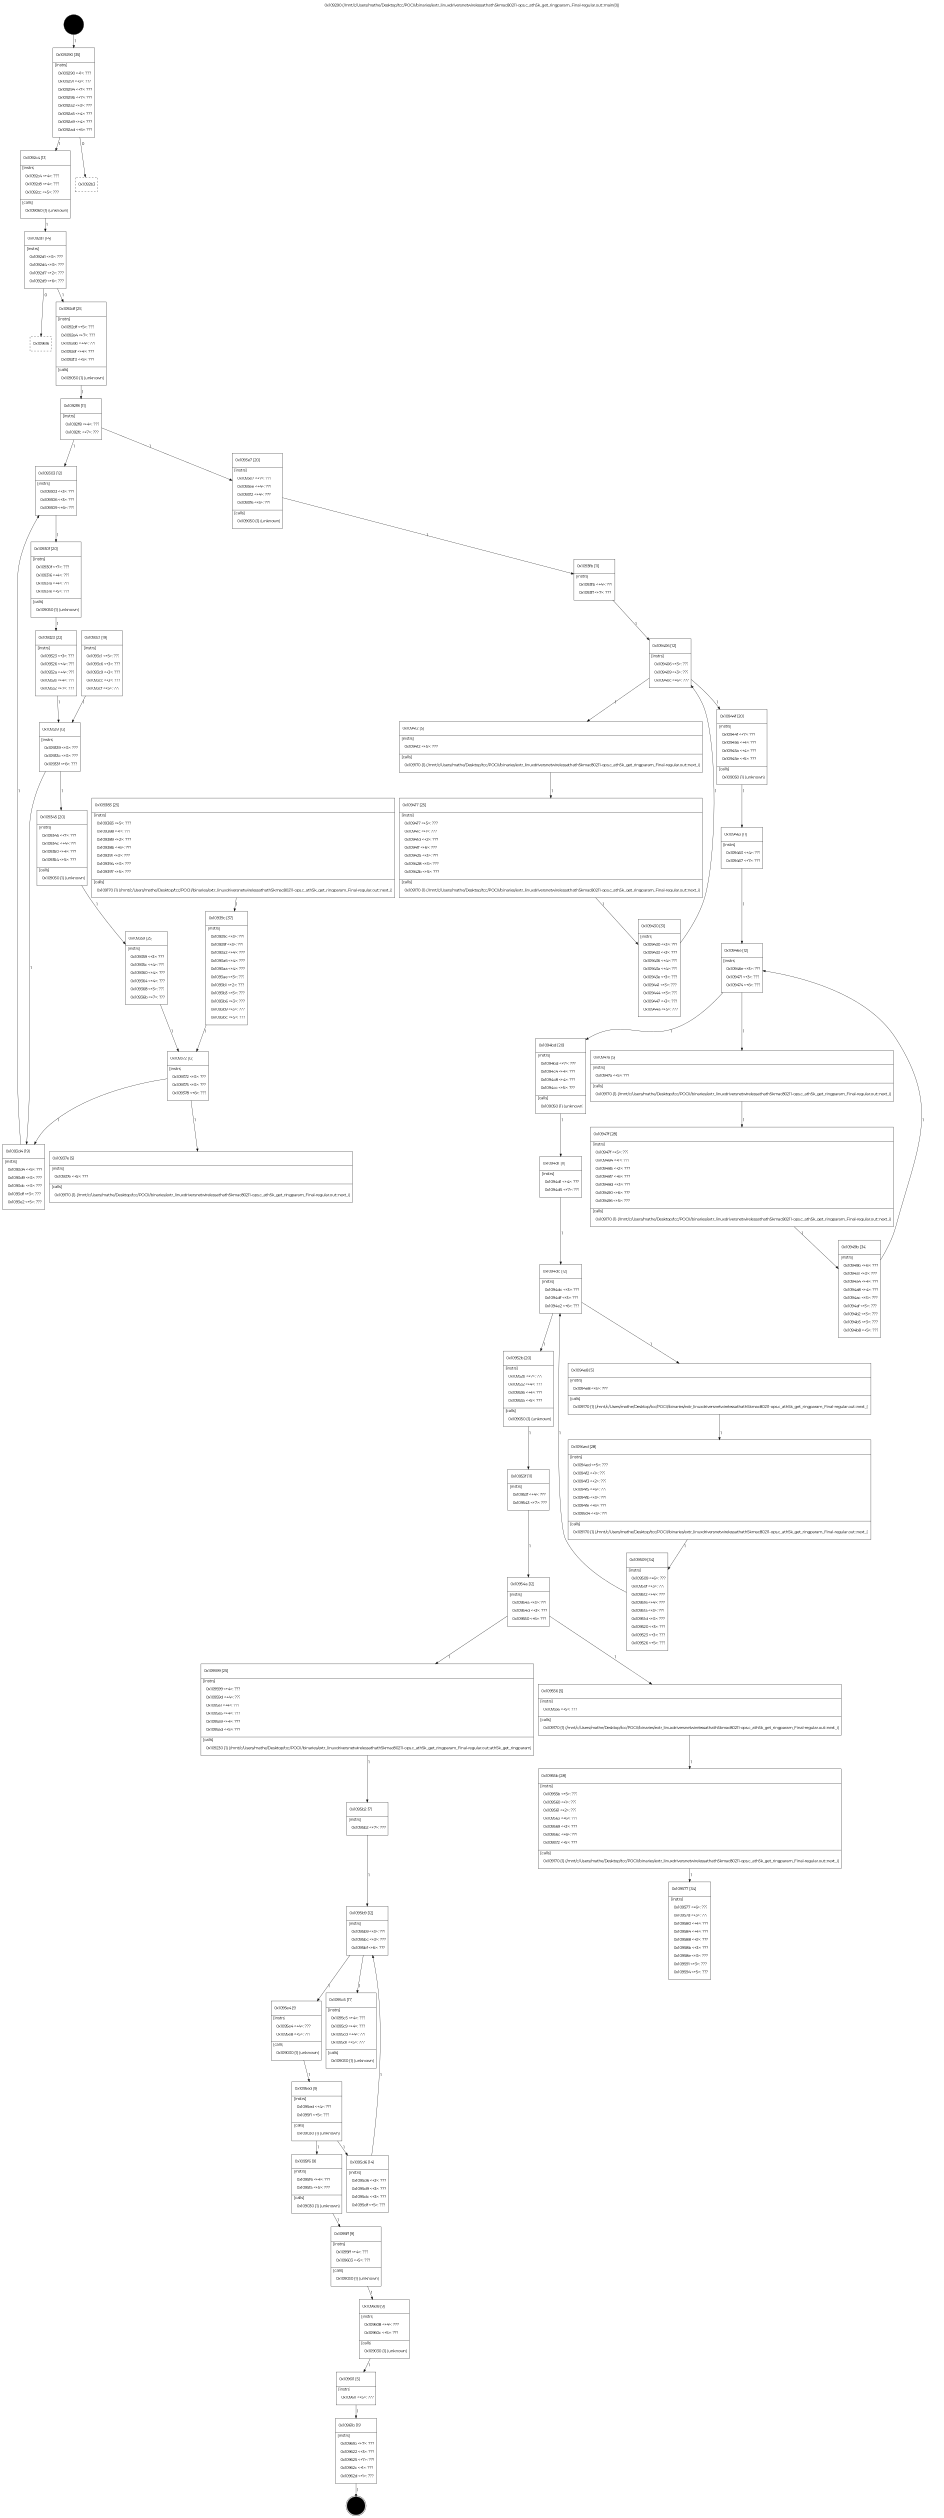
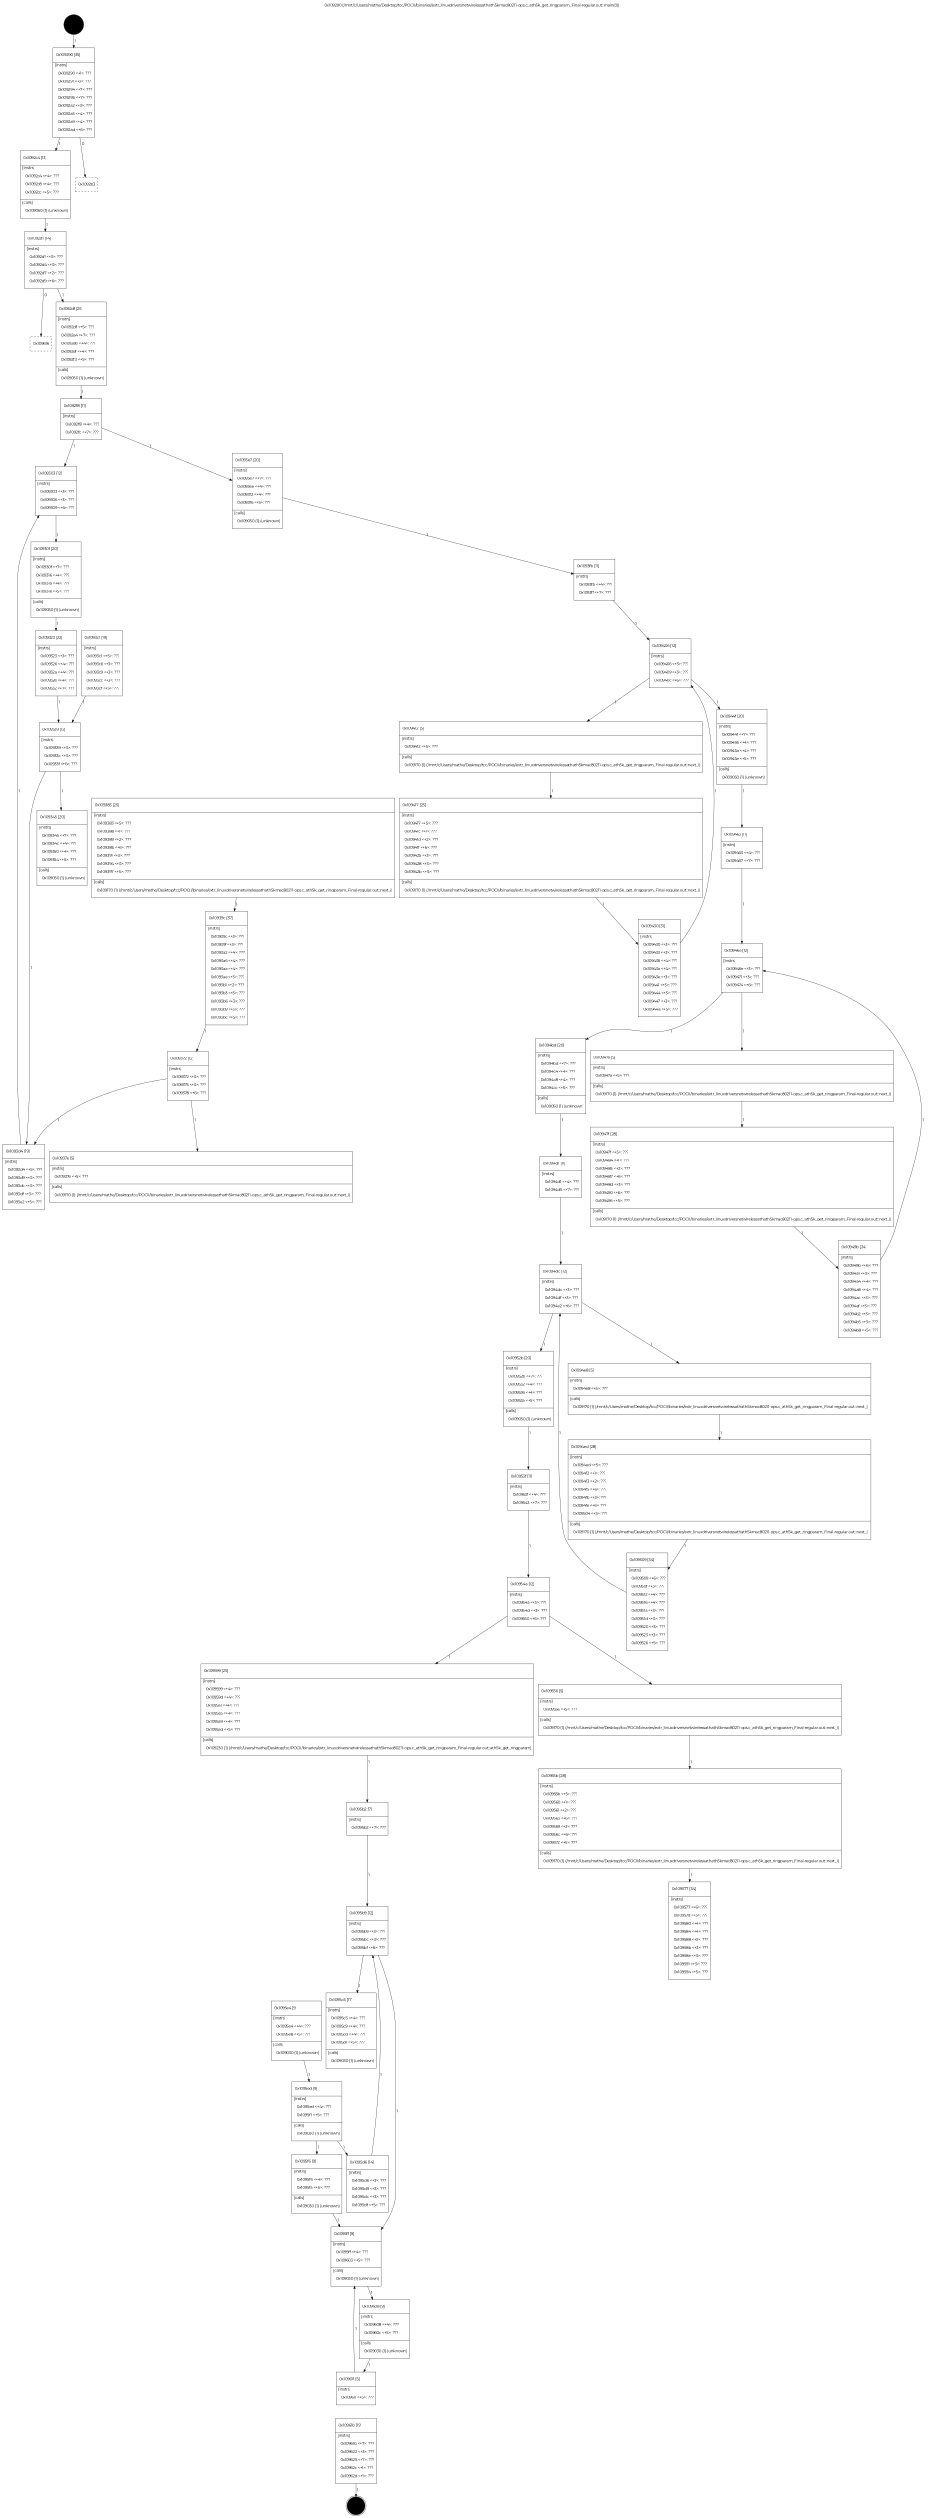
node "0x109359 [25]": removed
edge "0x1095b9 [12]" -> "0x1095e4 [9]": now "0x1095b9 [12]" -> "0x1095ff [9]"
edge "0x109611 [5]" -> "0x10961b [19]": now "0x109611 [5]" -> "0x1095ff [9]"
